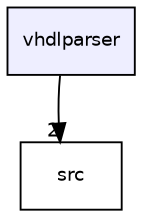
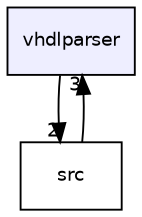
edge "src" -> "vhdlparser": added
